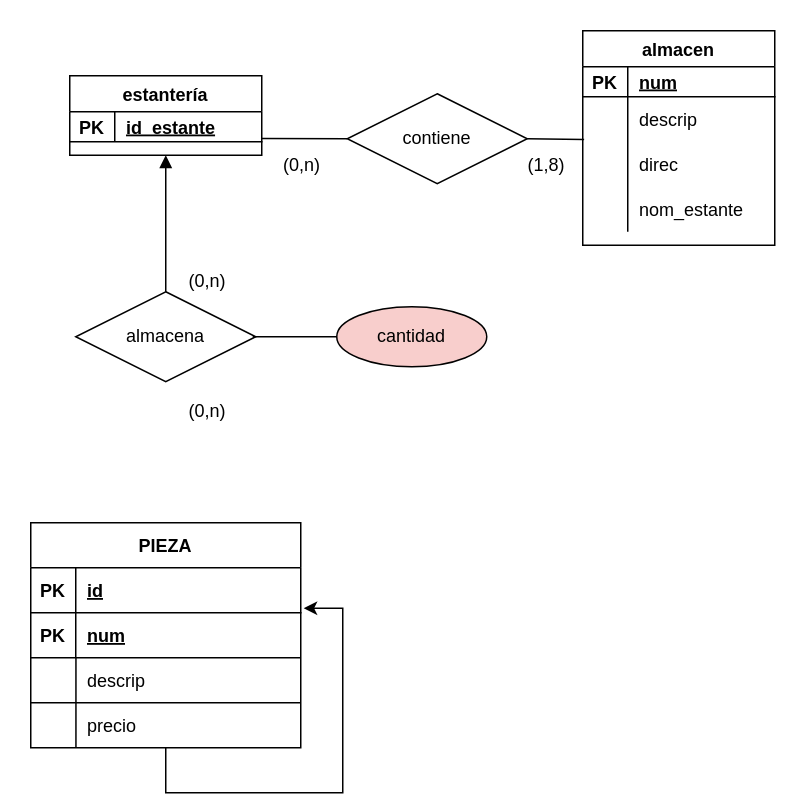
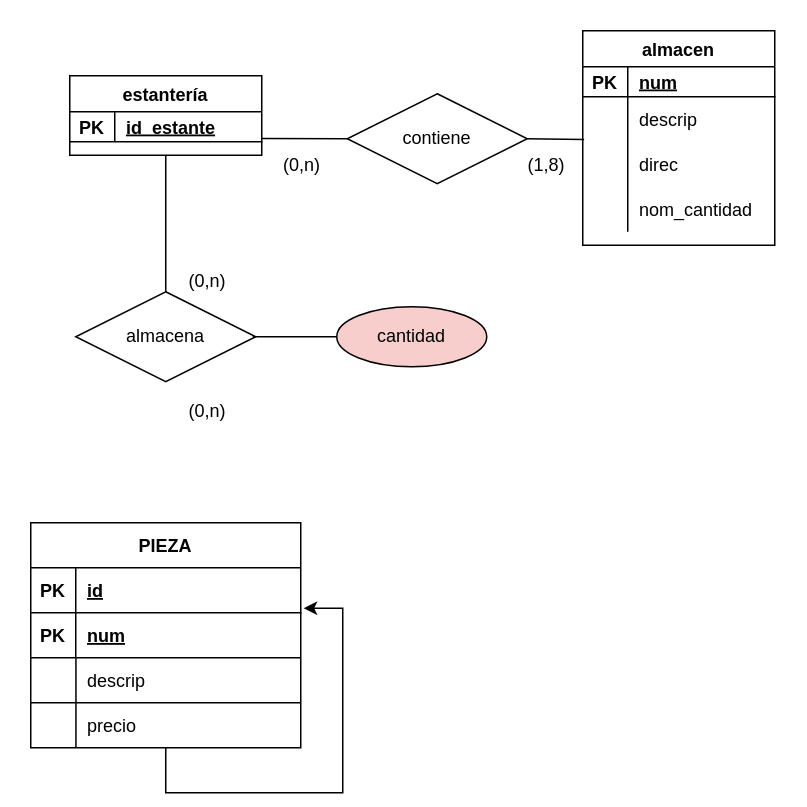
edge "almacena" -> "estantería": arrowhead block -> none
node "nom_estante": label "nom_estante" -> "nom_cantidad"
